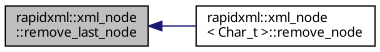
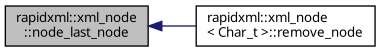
node "rapidxml::xml_node ::remove_last_node": label "rapidxml::xml_node ::remove_last_node" -> "rapidxml::xml_node ::node_last_node"
